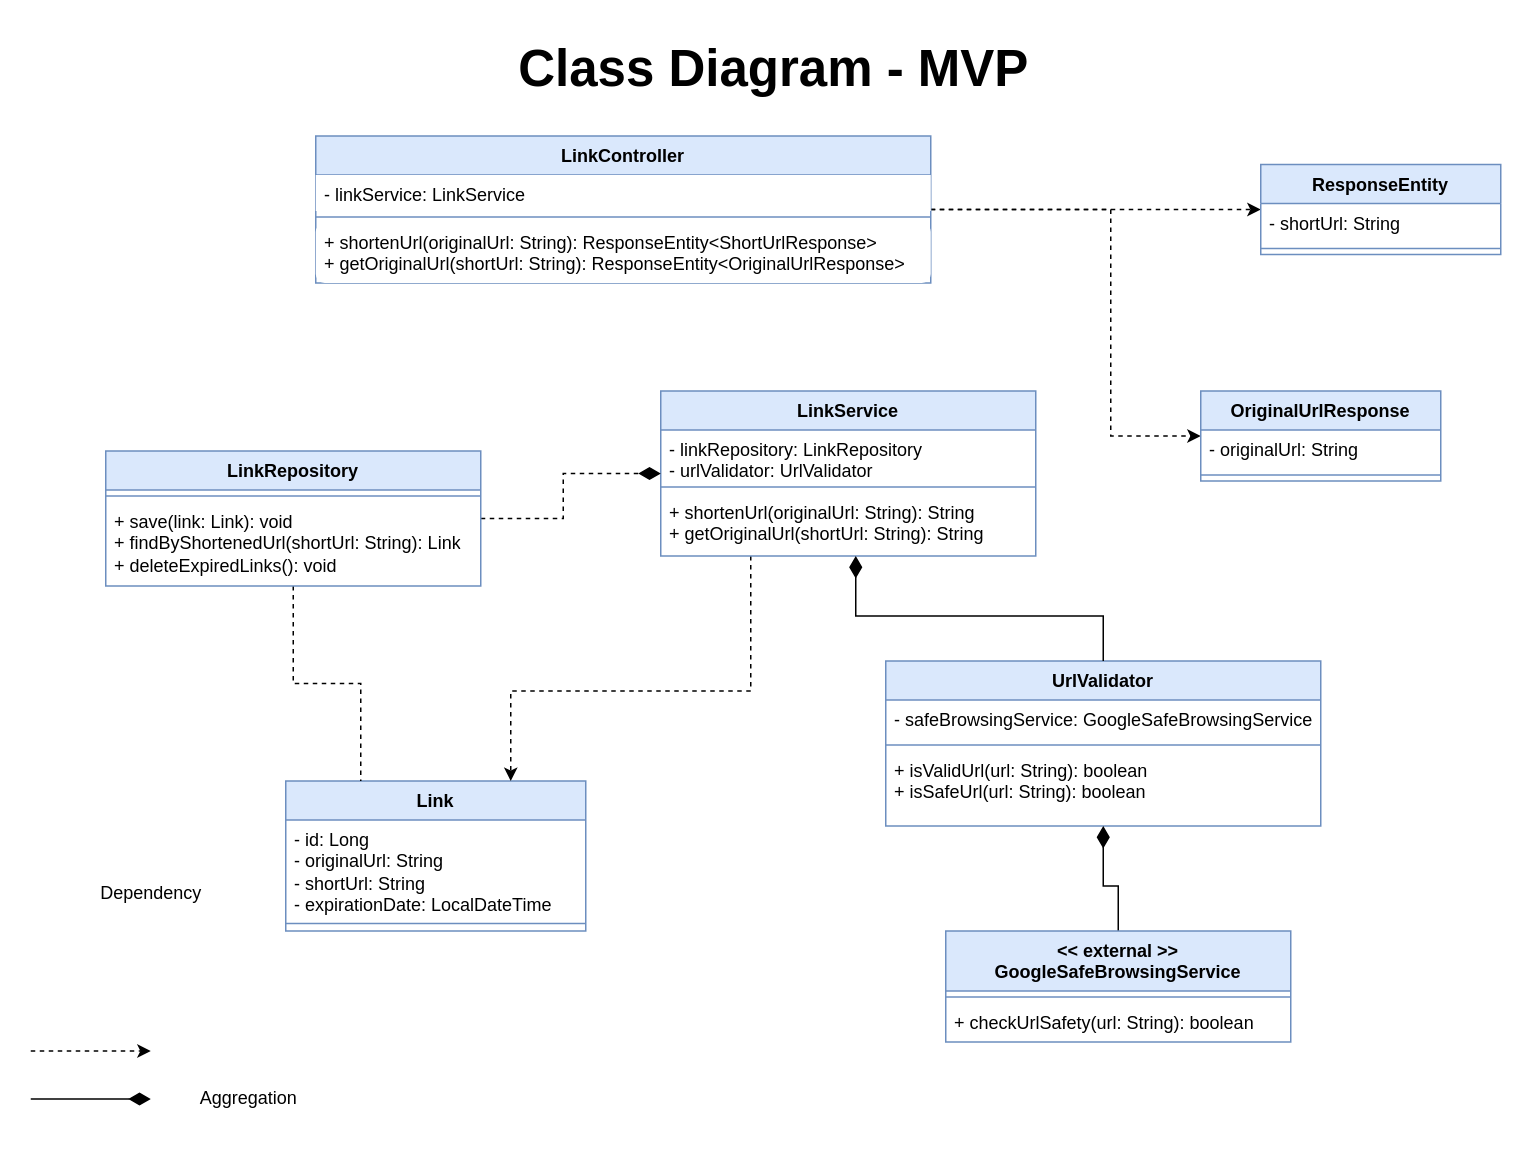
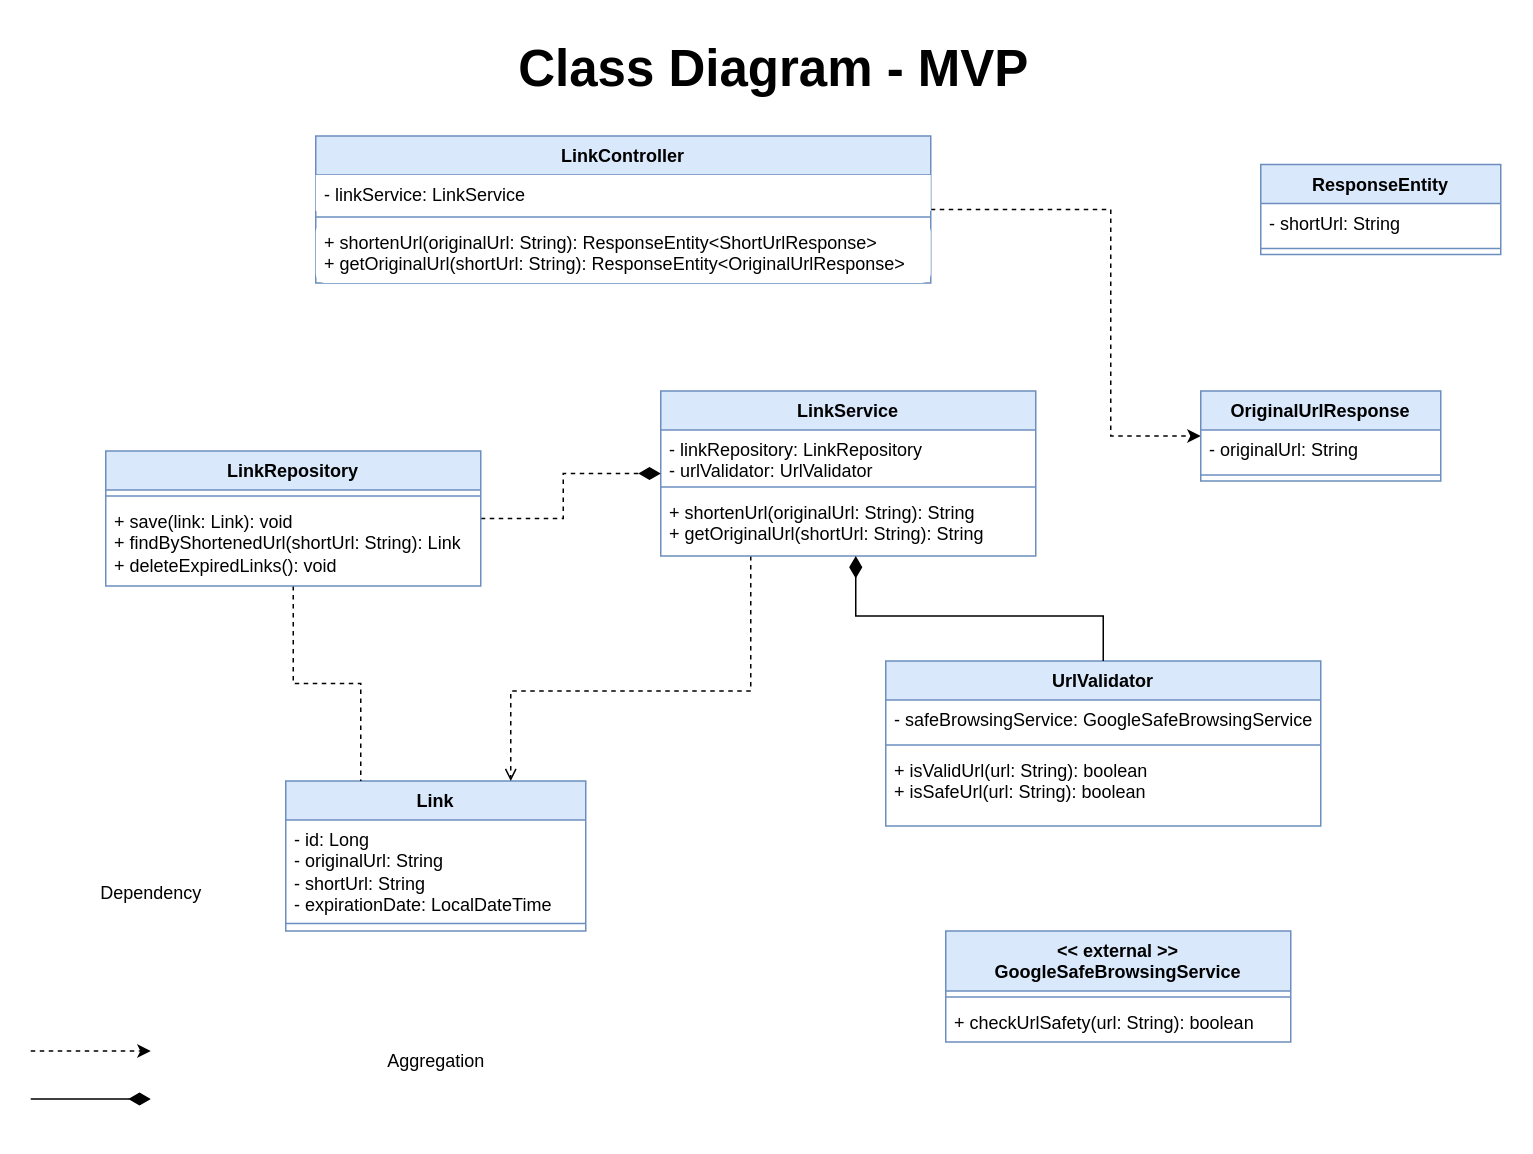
edge "LinkController" -> "ResponseEntity": removed
edge "LinkService" -> "Link": arrowhead classic -> open
edge "<< external >> GoogleSafeBrowsingService" -> "UrlValidator": removed
node "Aggregation": moved (248, 1099) -> (436, 1061)
